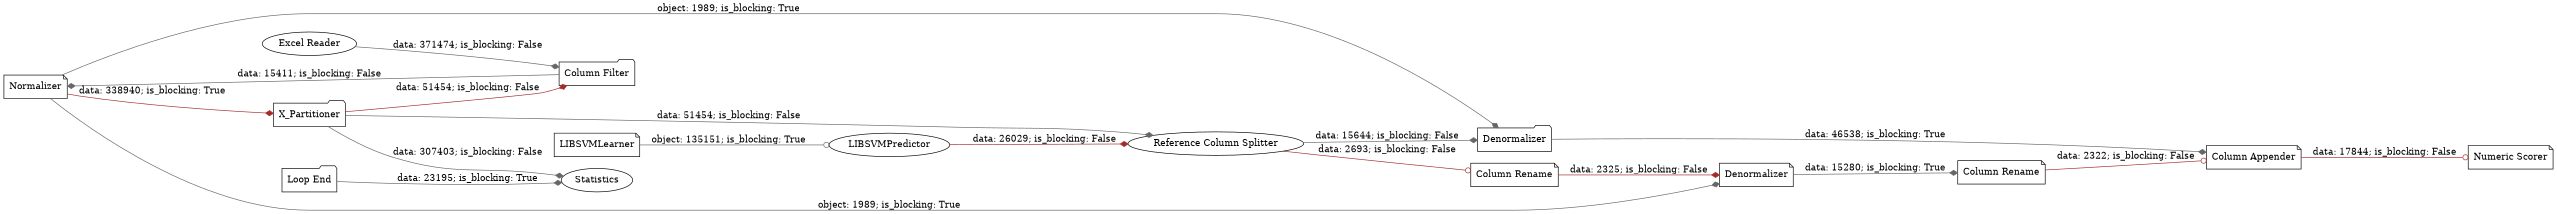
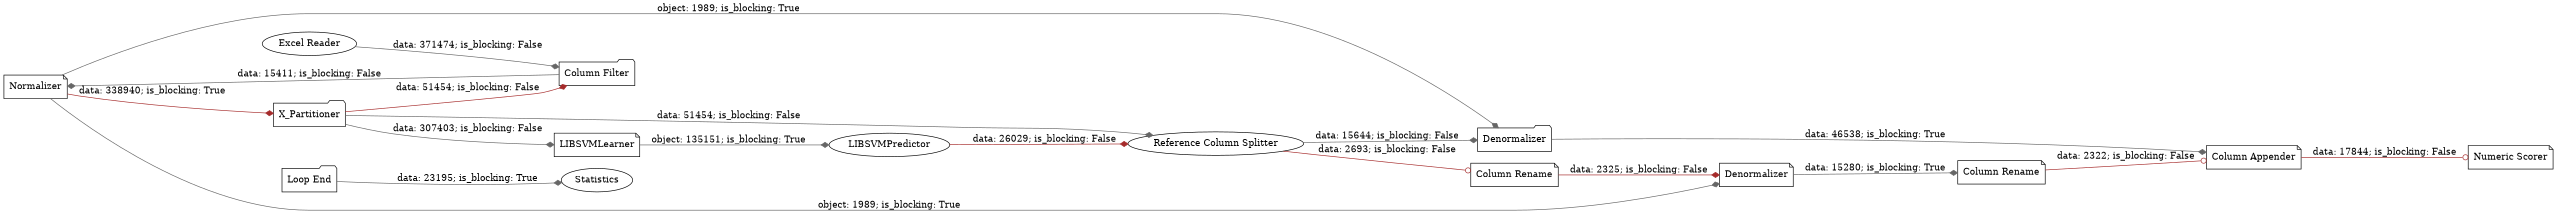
edge "LIBSVMLearner" -> "LIBSVMPredictor": arrowhead odot -> diamond
edge "X_Partitioner" -> "Statistics": now "X_Partitioner" -> "LIBSVMLearner"
